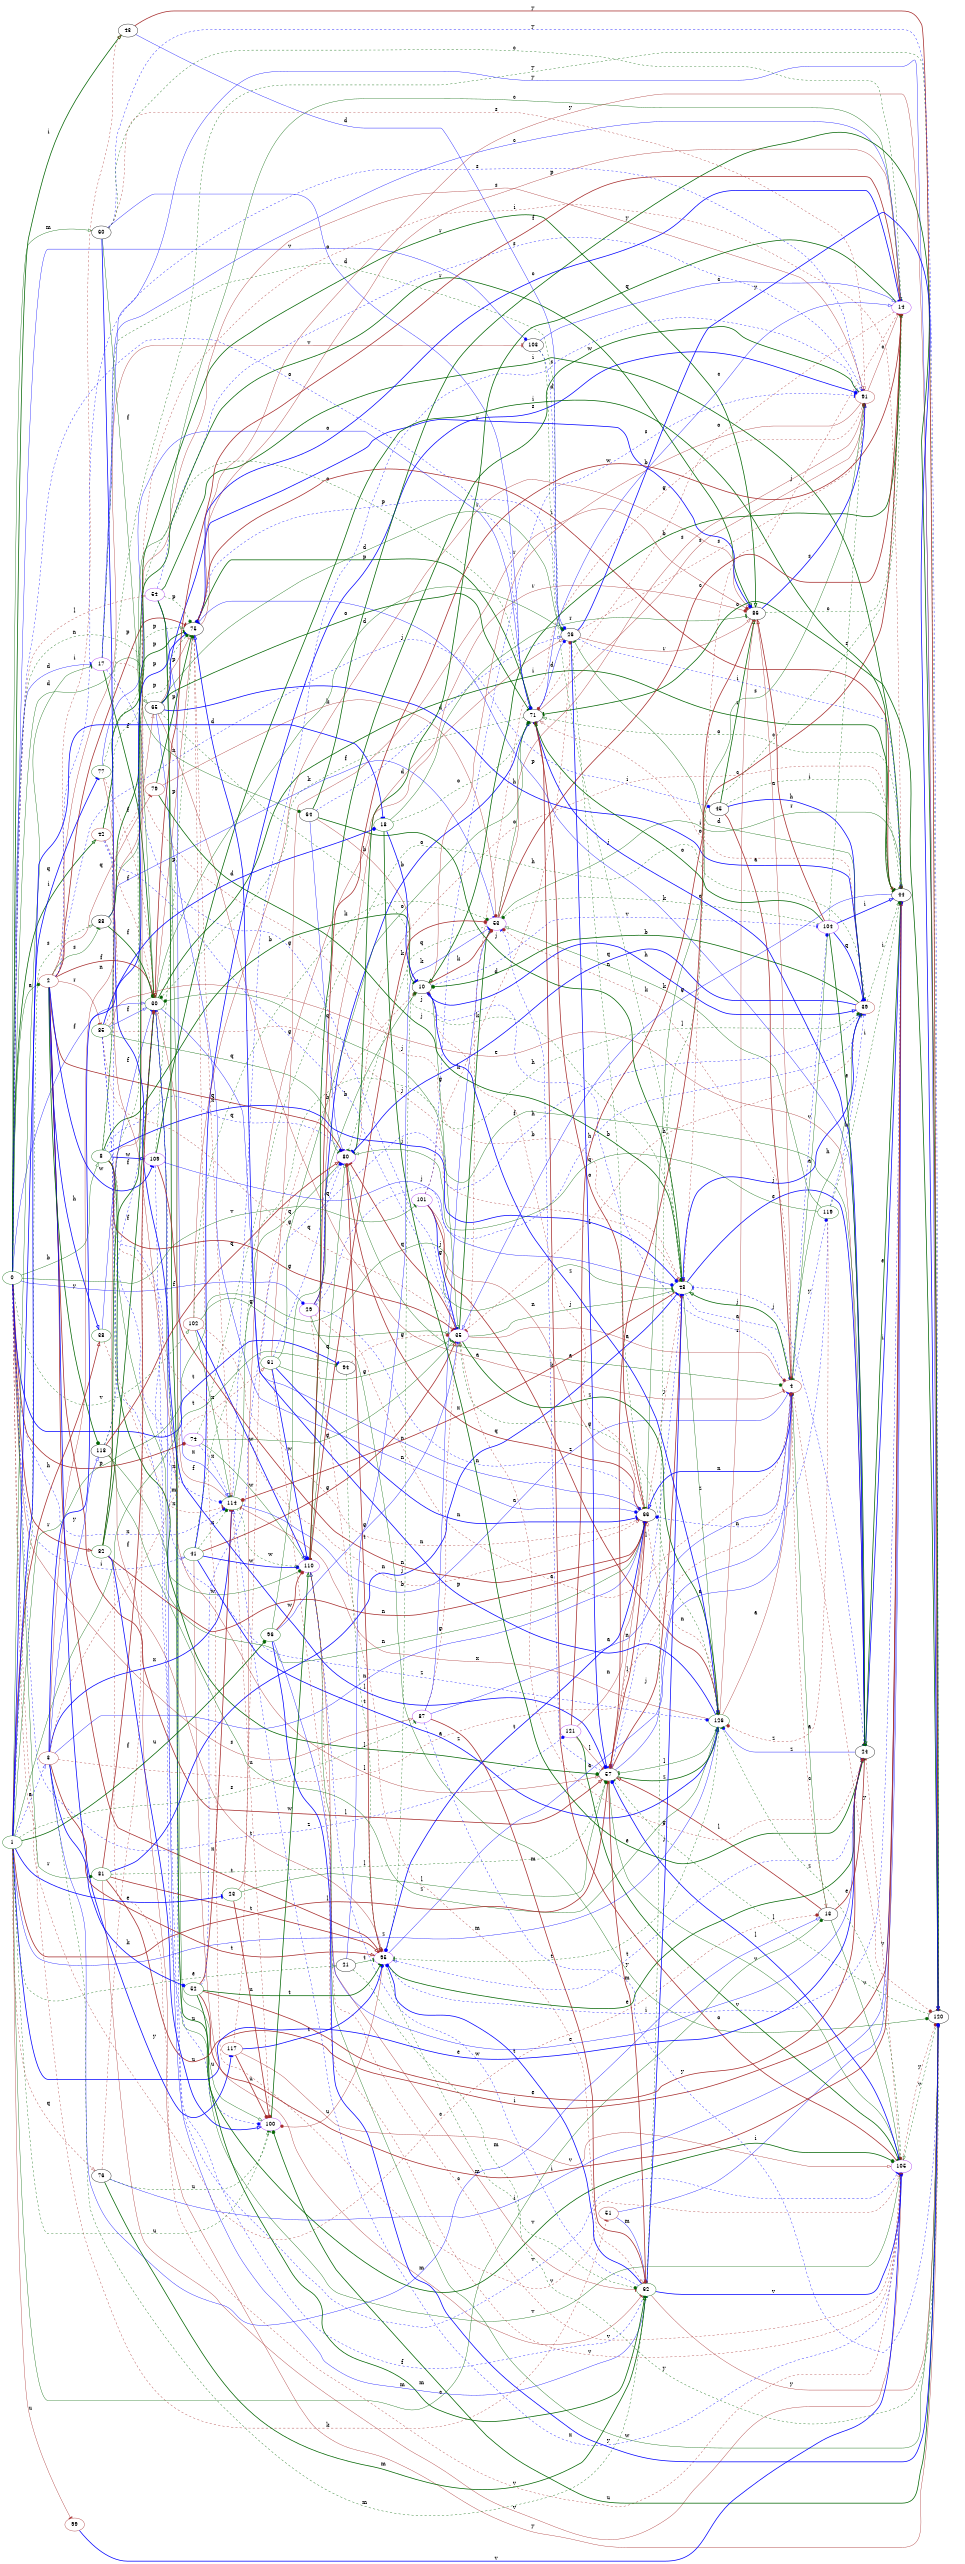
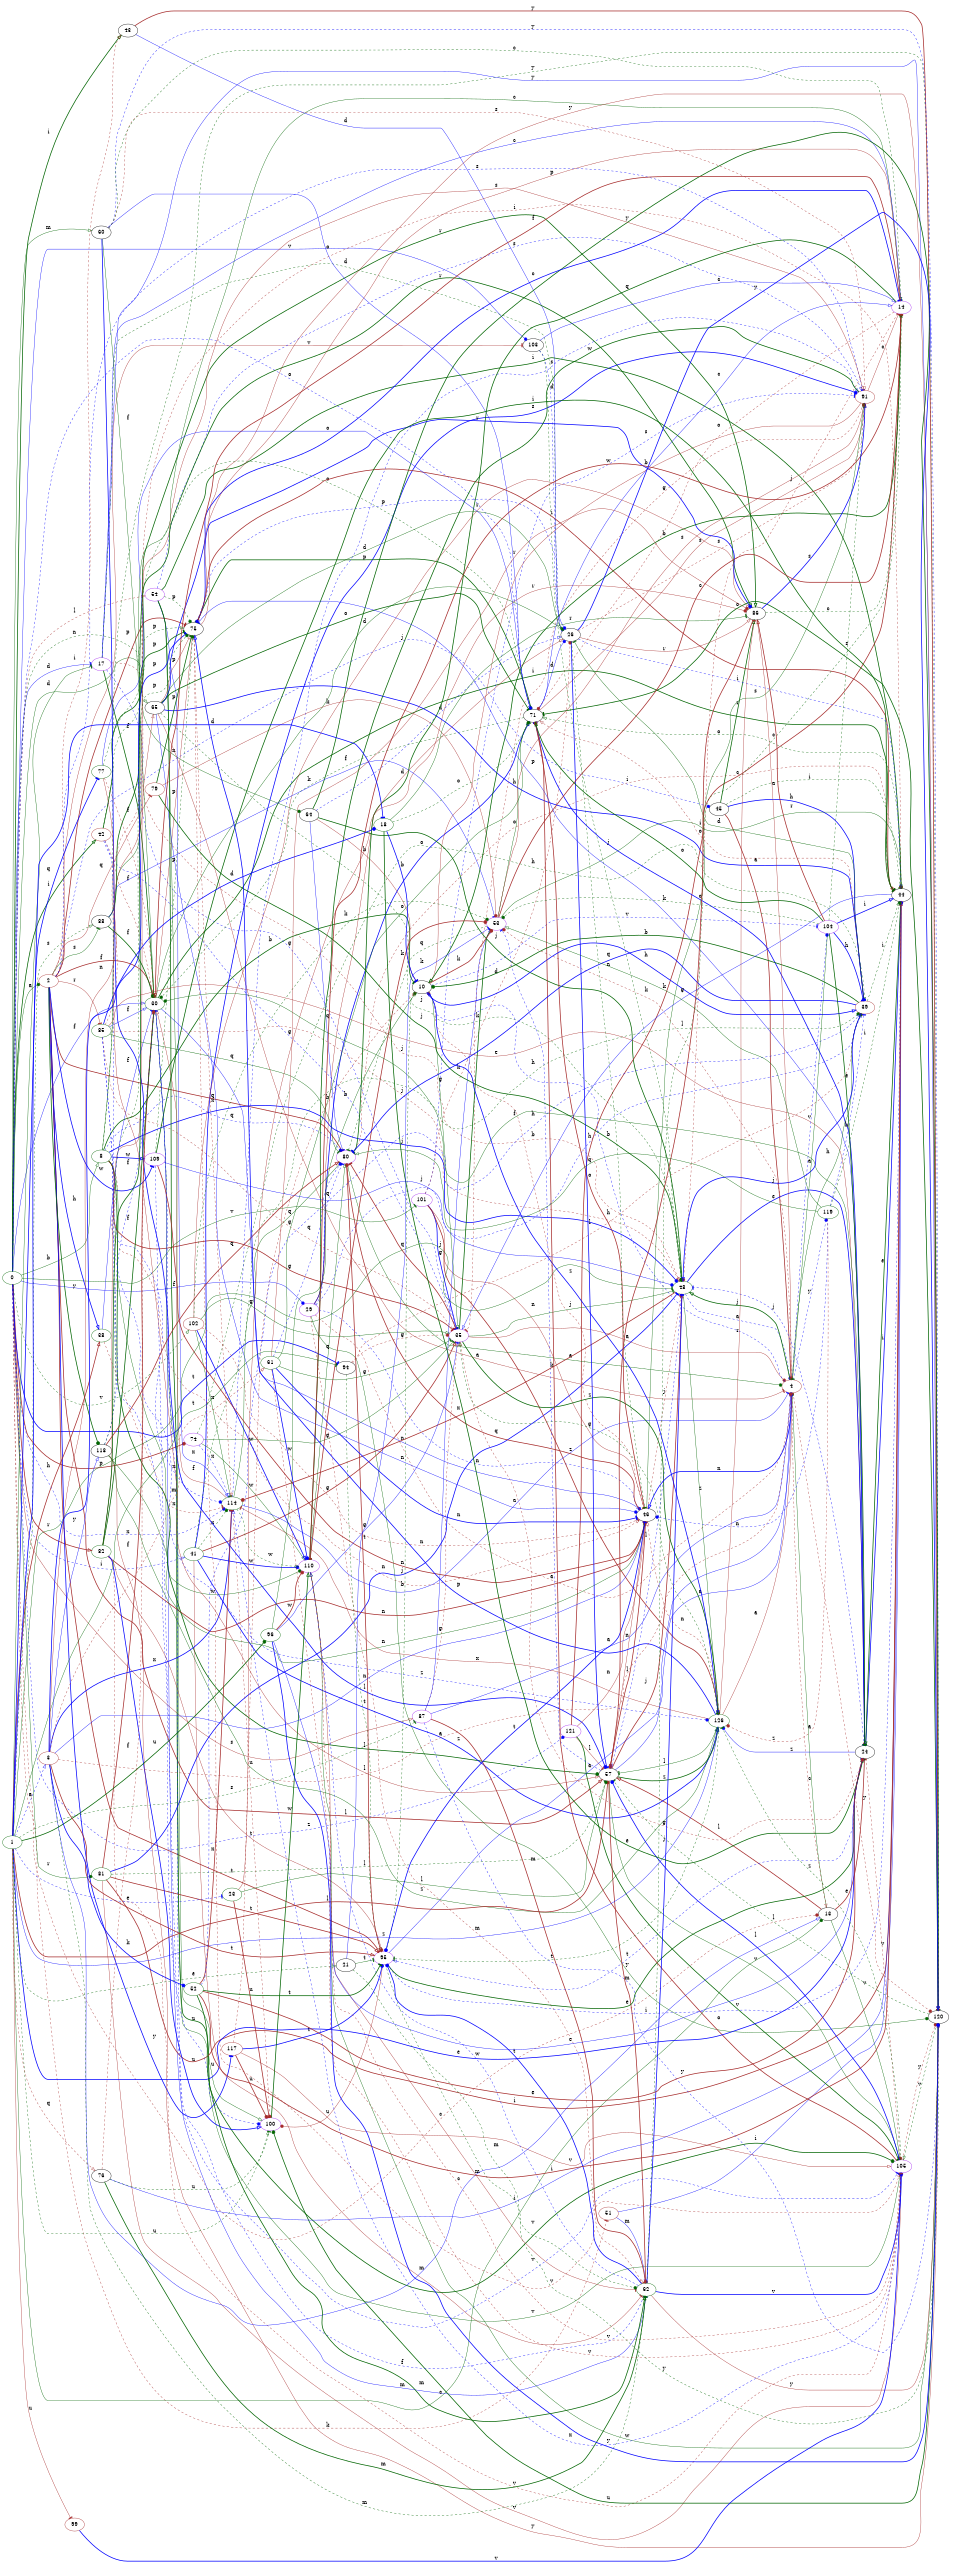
edge "104" -> "39": label "q" -> "h"
edge "35" -> "39": now "94" -> "39"
node "66": label "66" -> "46"
edge "1" -> "23": style bold -> dashed
